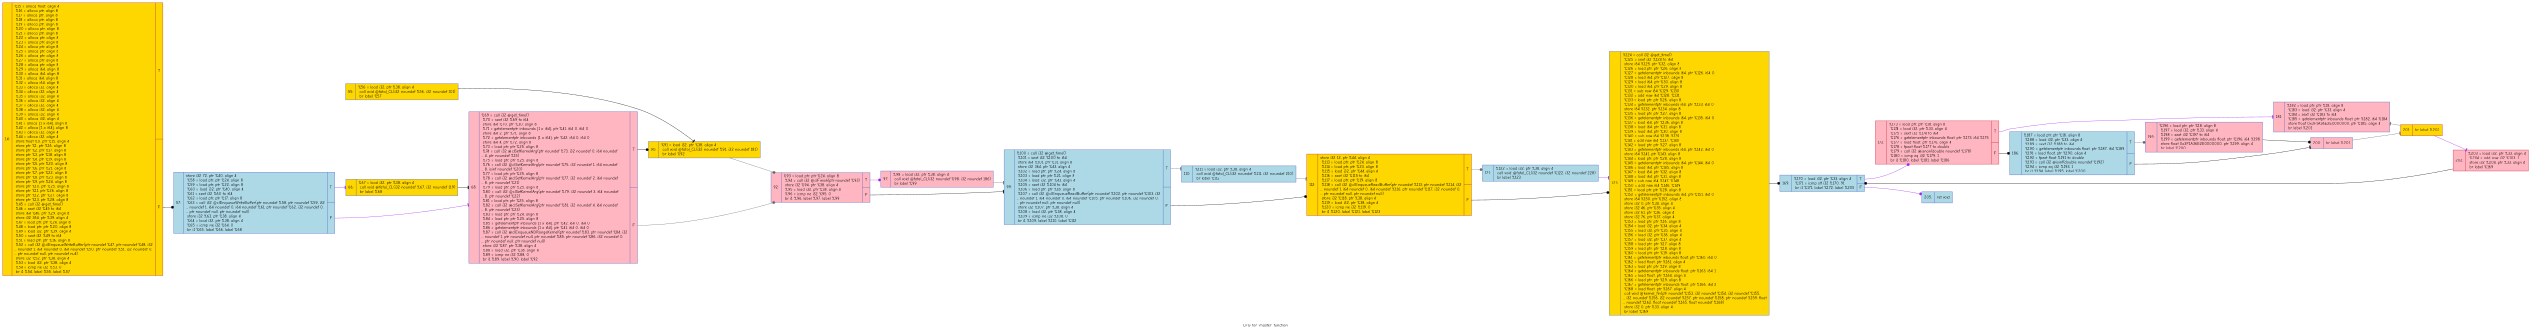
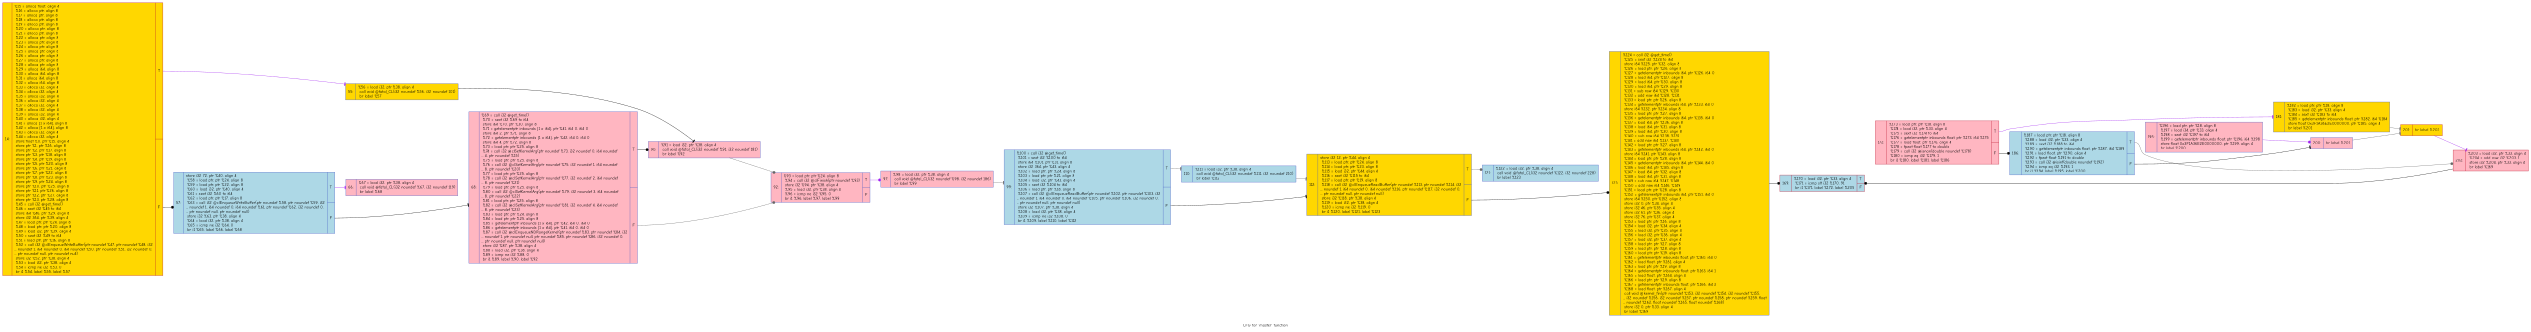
edge "14:" -> "55:": added
node "181:": fillcolor lightpink -> gold
edge "201:" -> "181:": reversed
node "195:": text "%197 = load i32, ptr %33, align 4" -> "%197 = load i34, ptr %33, align 4"
edge "195:" -> "200:": color black -> purple
edge "186:" -> "195:": now "186:" -> "202:"
node "90:": fillcolor gold -> lightpink
node "202:": text "%204 = add nsw i32 %103, 1" -> "%204 = add nsw i32 %203, 1"
node "68:": text "... 8, isinf noundef %20)" -> "... 8, ptr noundef %20)"
edge "169:" -> "172:": removed
edge "121:" -> "123:": removed
node "169:": color #3d50c3ff -> #b70d28ff
node "112:": color #b70d28ff -> #3d50c3ff
node "66:": fillcolor gold -> lightpink
edge "66:" -> "68:": removed
edge "92:" -> "99:": removed
node "205:": removed
edge "99:" -> "112:": arrowhead dot -> tee
edge "57:" -> "68:": color purple -> black
